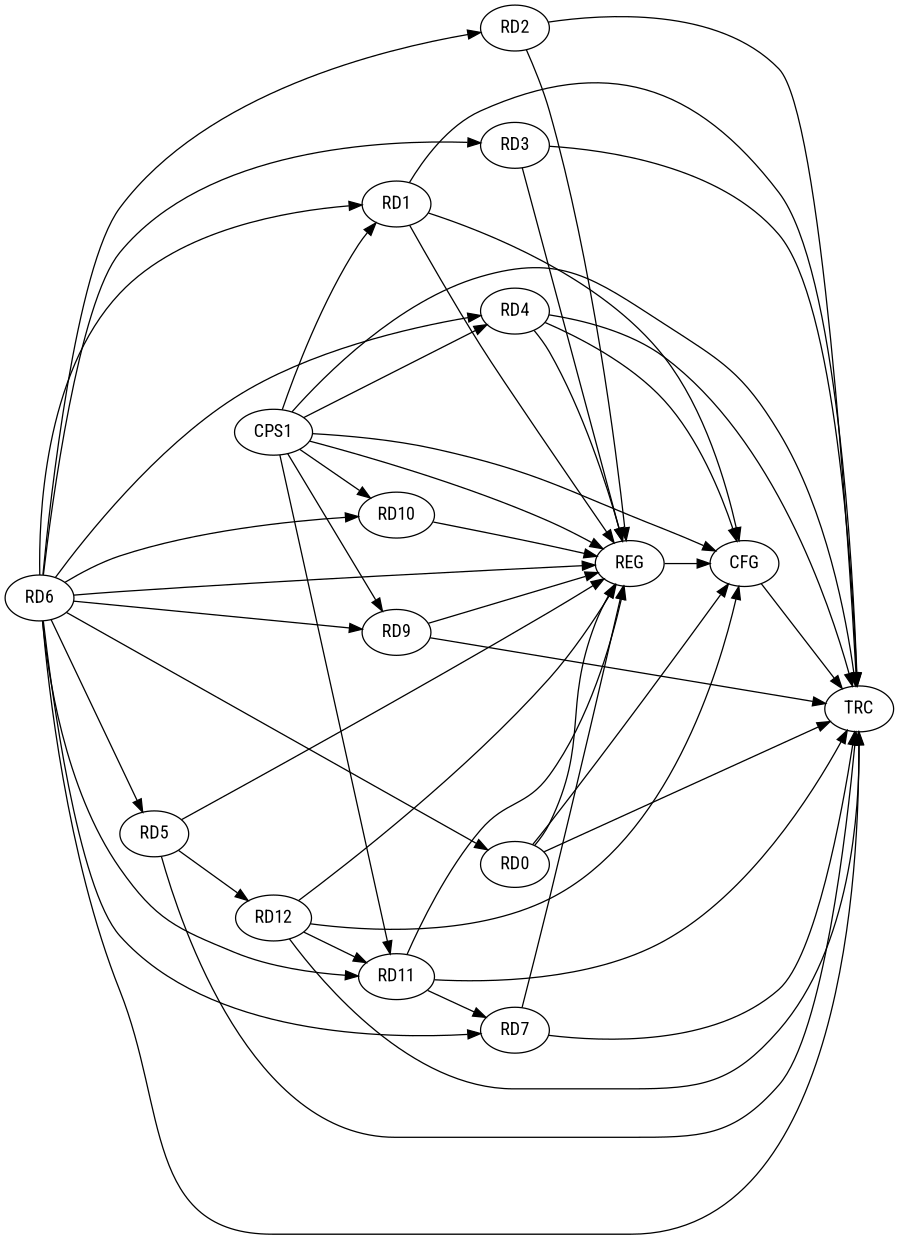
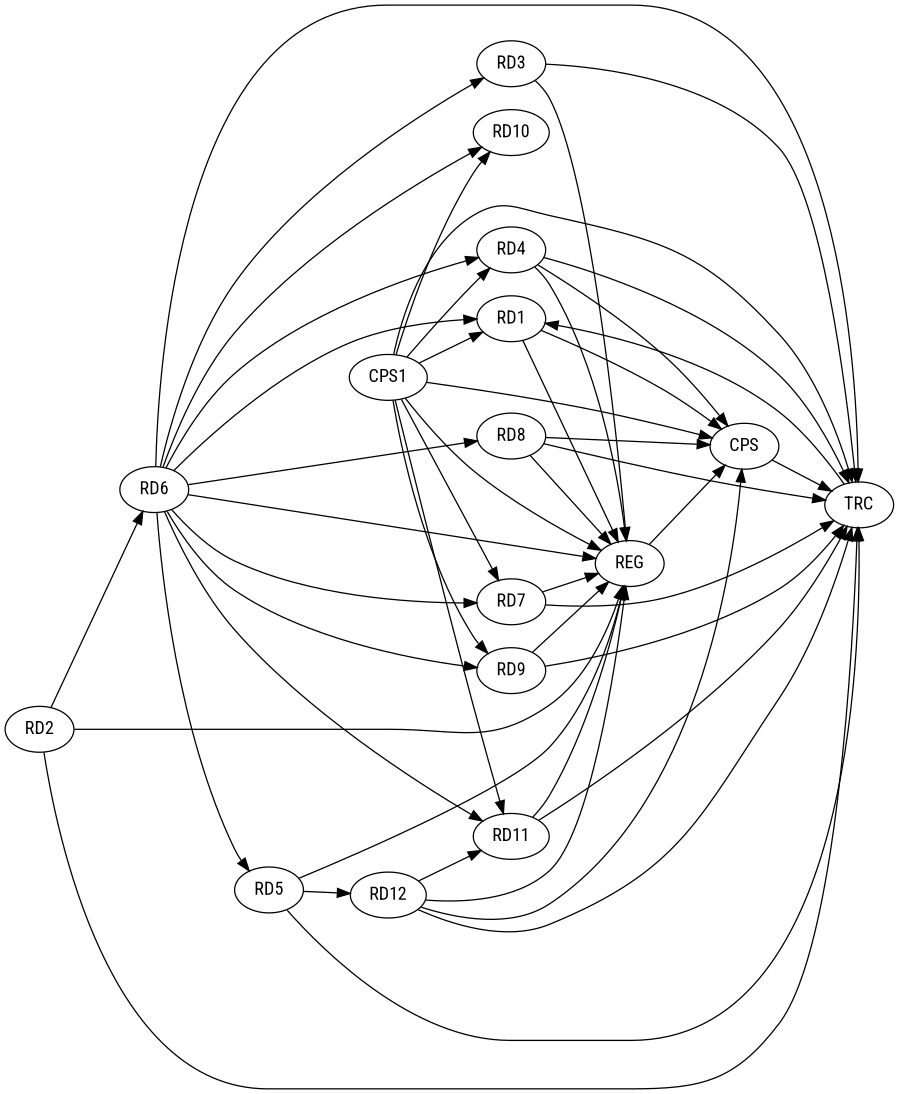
edge "RD6" -> "RD2": reversed
edge "RD1" -> "TRC": reversed
edge "RD10" -> "REG": removed
node "CFG": label "CFG" -> "CPS"
node "RD0": label "RD0" -> "RD8"
edge "RD11" -> "RD7": now "CPS1" -> "RD7"
